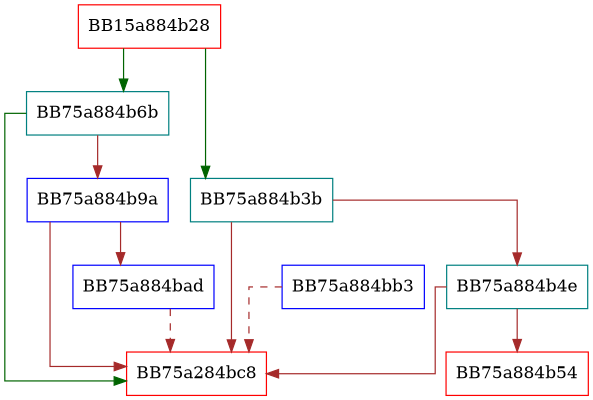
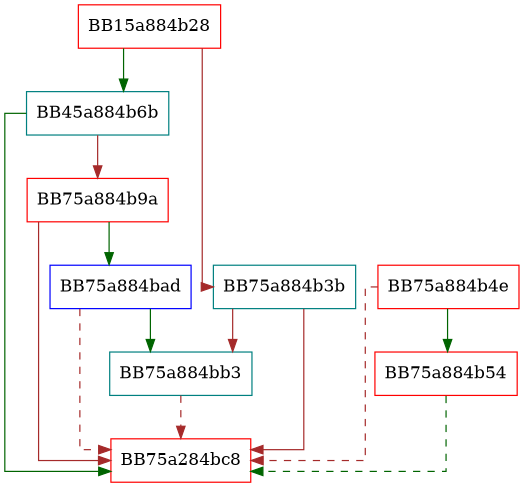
edge "BB15a884b28" -> "BB75a884b3b": color darkgreen -> brown
node "BB75a884b6b": label "BB75a884b6b" -> "BB45a884b6b"
node "BB75a884b9a": color blue -> red
edge "BB75a884b3b" -> "BB75a884b4e": now "BB75a884b3b" -> "BB75a884bb3"
edge "BB75a884b9a" -> "BB75a884bad": color brown -> darkgreen
node "BB75a884bb3": color blue -> teal
node "BB75a884b4e": color teal -> red
edge "BB75a884bad" -> "BB75a884bb3": added
edge "BB75a884b4e" -> "BB75a884b54": color brown -> darkgreen
edge "BB75a884b4e" -> "BB75a284bc8": style solid -> dashed
edge "BB75a884b54" -> "BB75a284bc8": added
